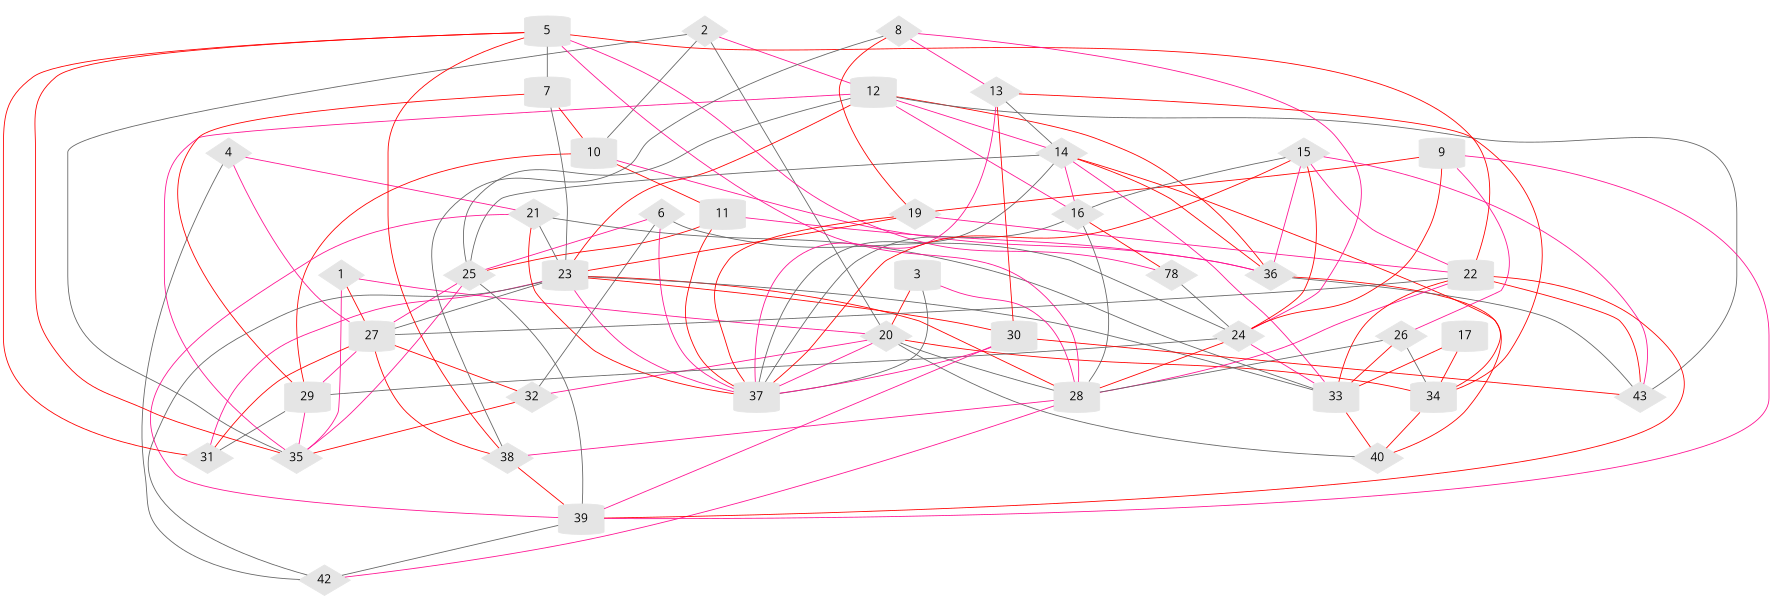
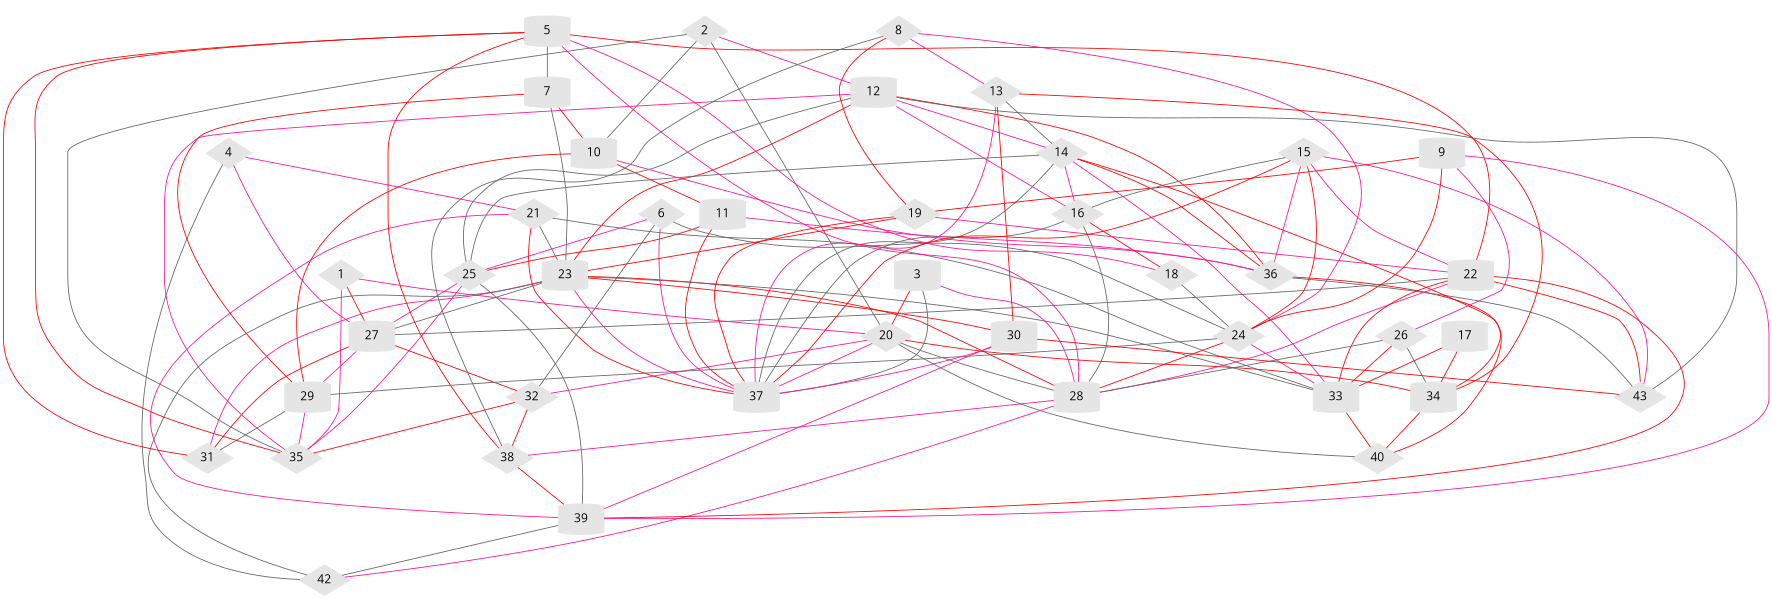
node "78": label "78" -> "18"
edge "27" -- "38": now "32" -- "38"
